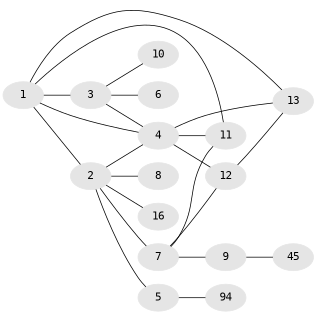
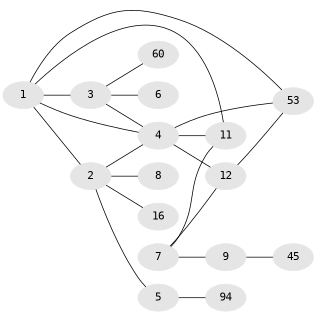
node "10": label "10" -> "60"
node "13": label "13" -> "53"
edge "2" -- "7": removed
